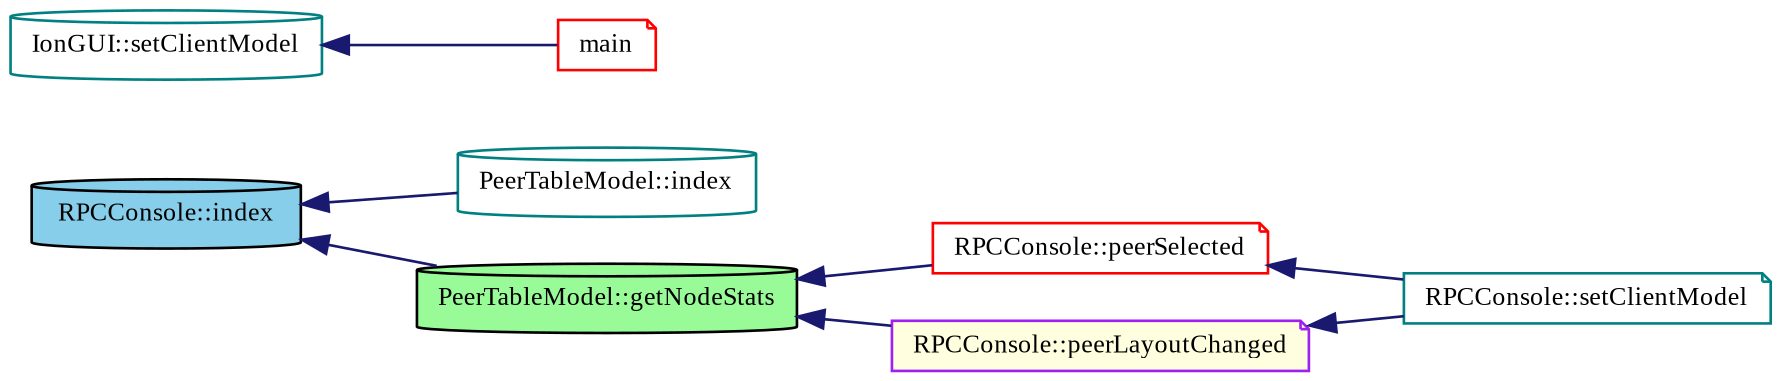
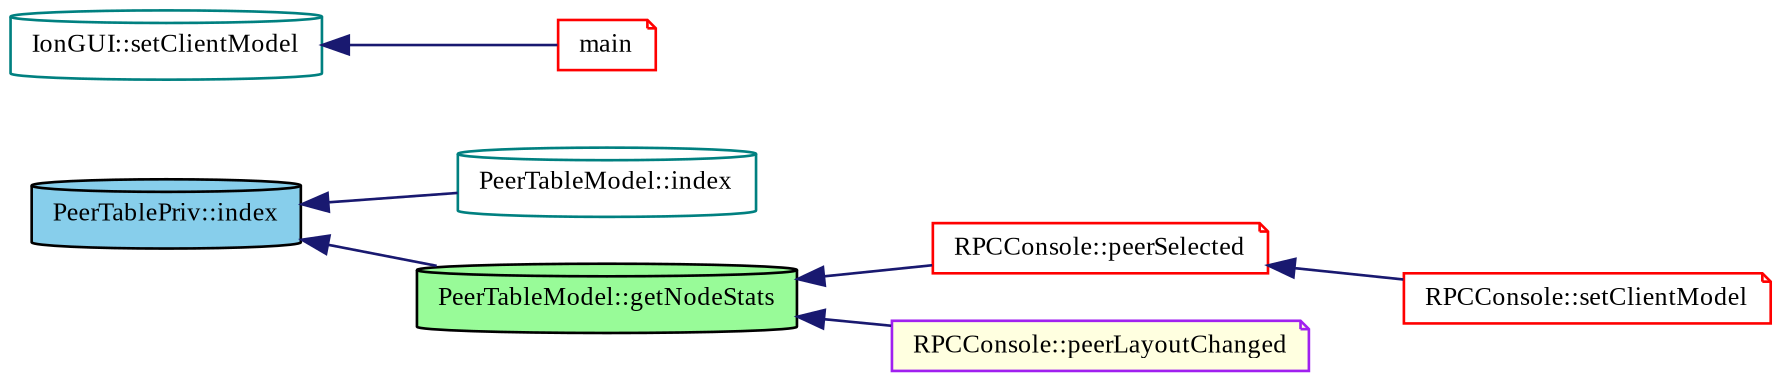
node "RPCConsole::index": label "RPCConsole::index" -> "PeerTablePriv::index"
node "RPCConsole::setClientModel": color teal -> red
edge "RPCConsole::setClientModel" -> "RPCConsole::peerLayoutChanged": removed
